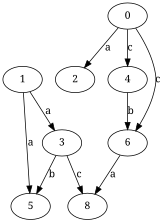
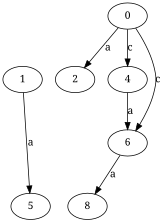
edge "4" -> "6": label "b" -> "a"
node "3": removed
